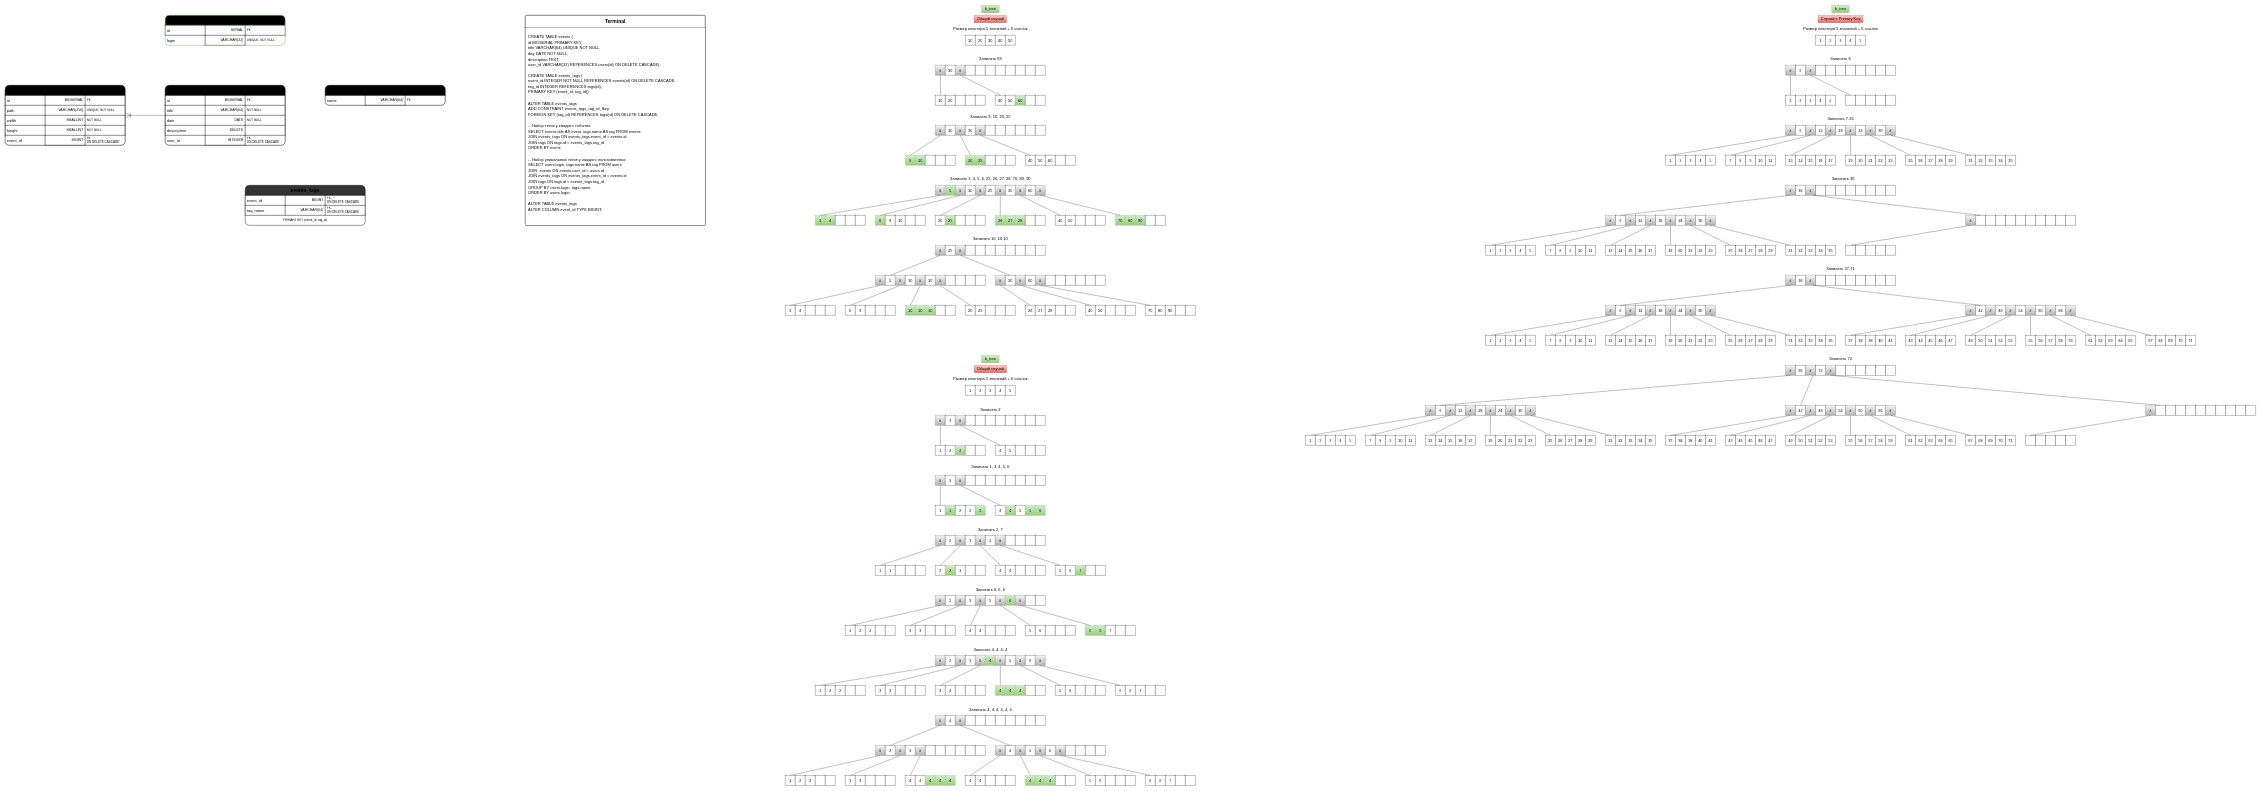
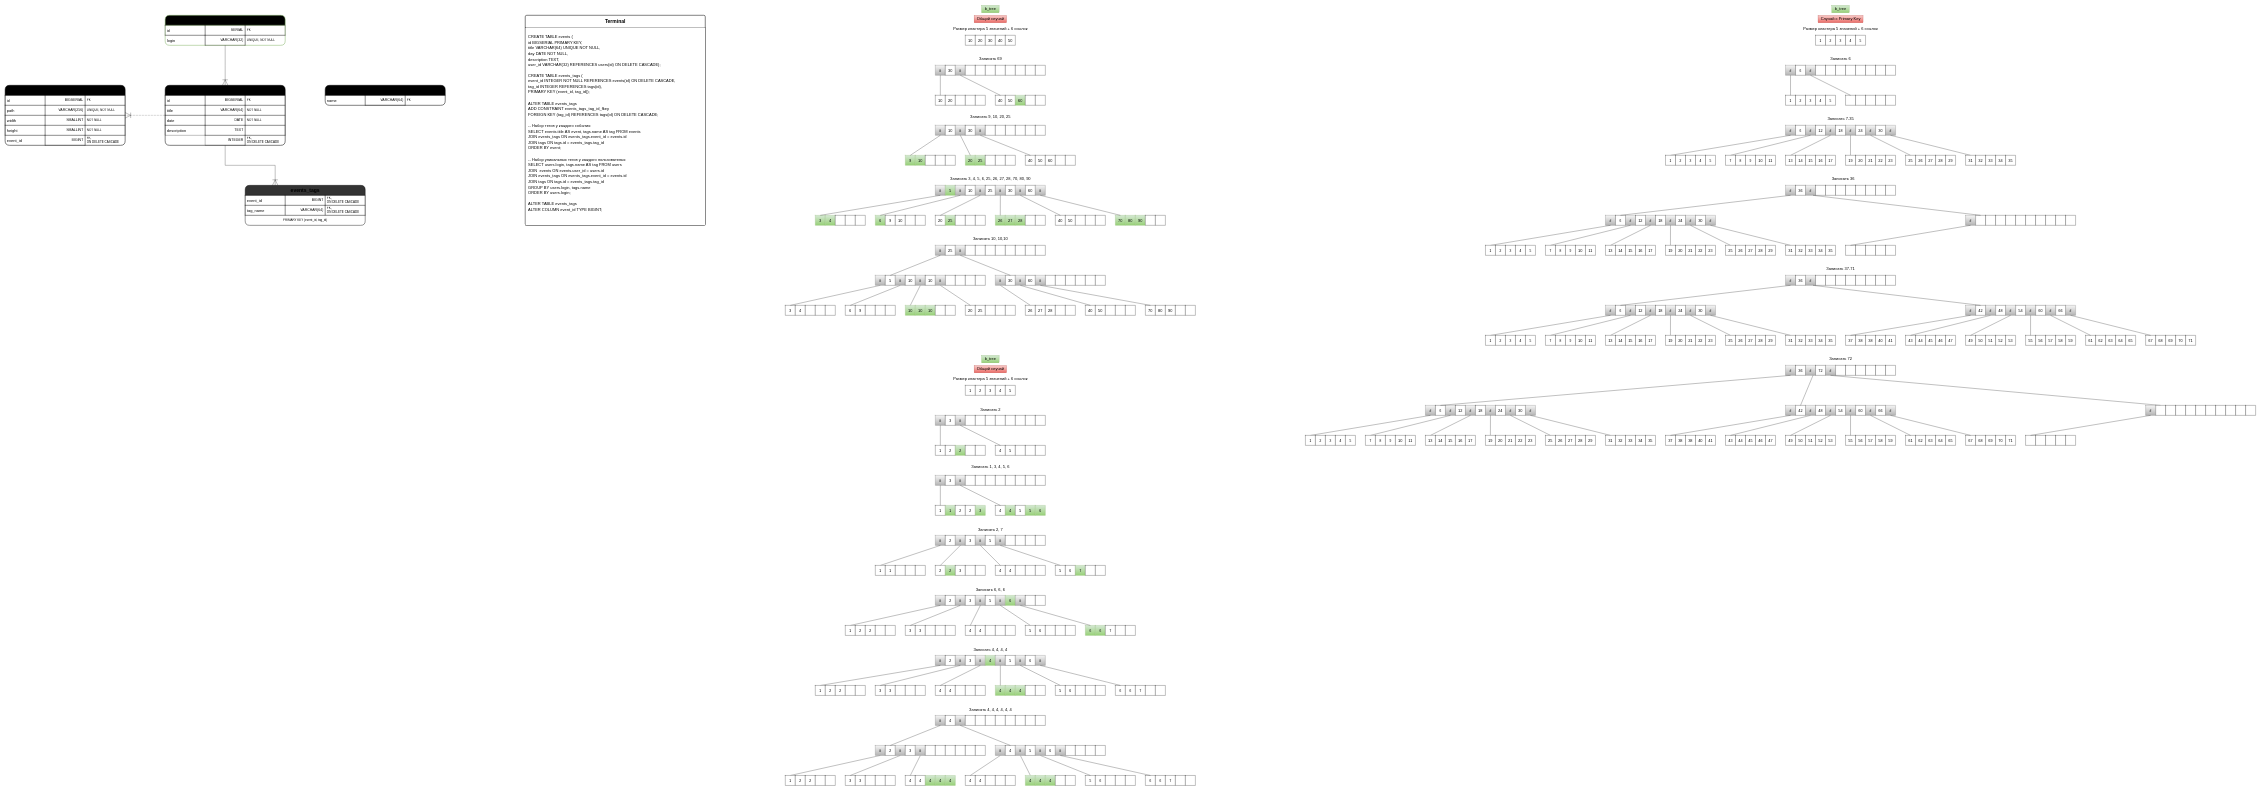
edge "users" -> "events": added
edge "events" -> "photos": style solid -> dashed
node "DELETE": label "DELETE" -> "TEXT"
node "user_id": removed
edge "events" -> "events_tags": added
